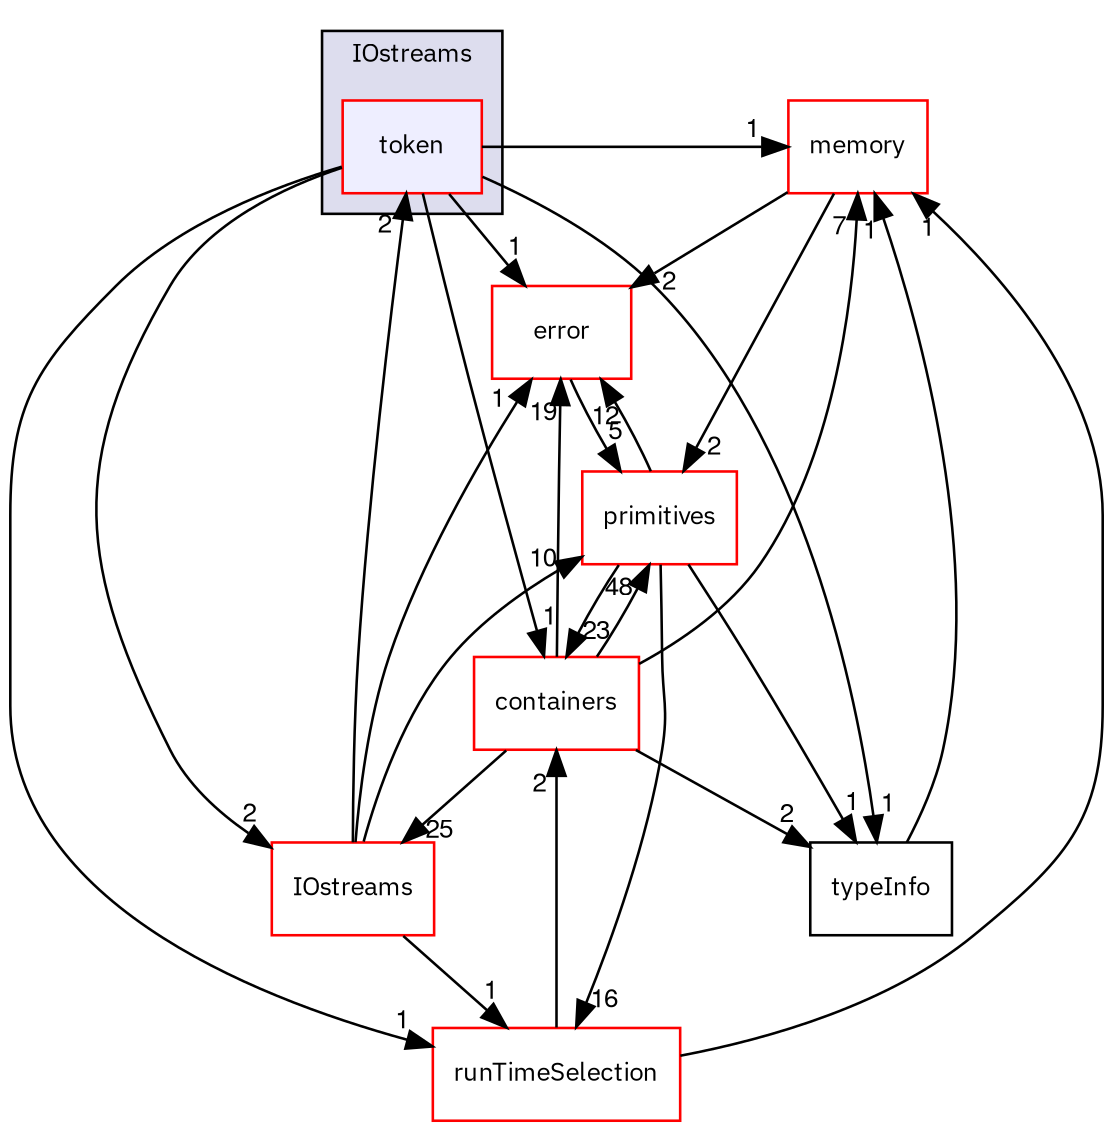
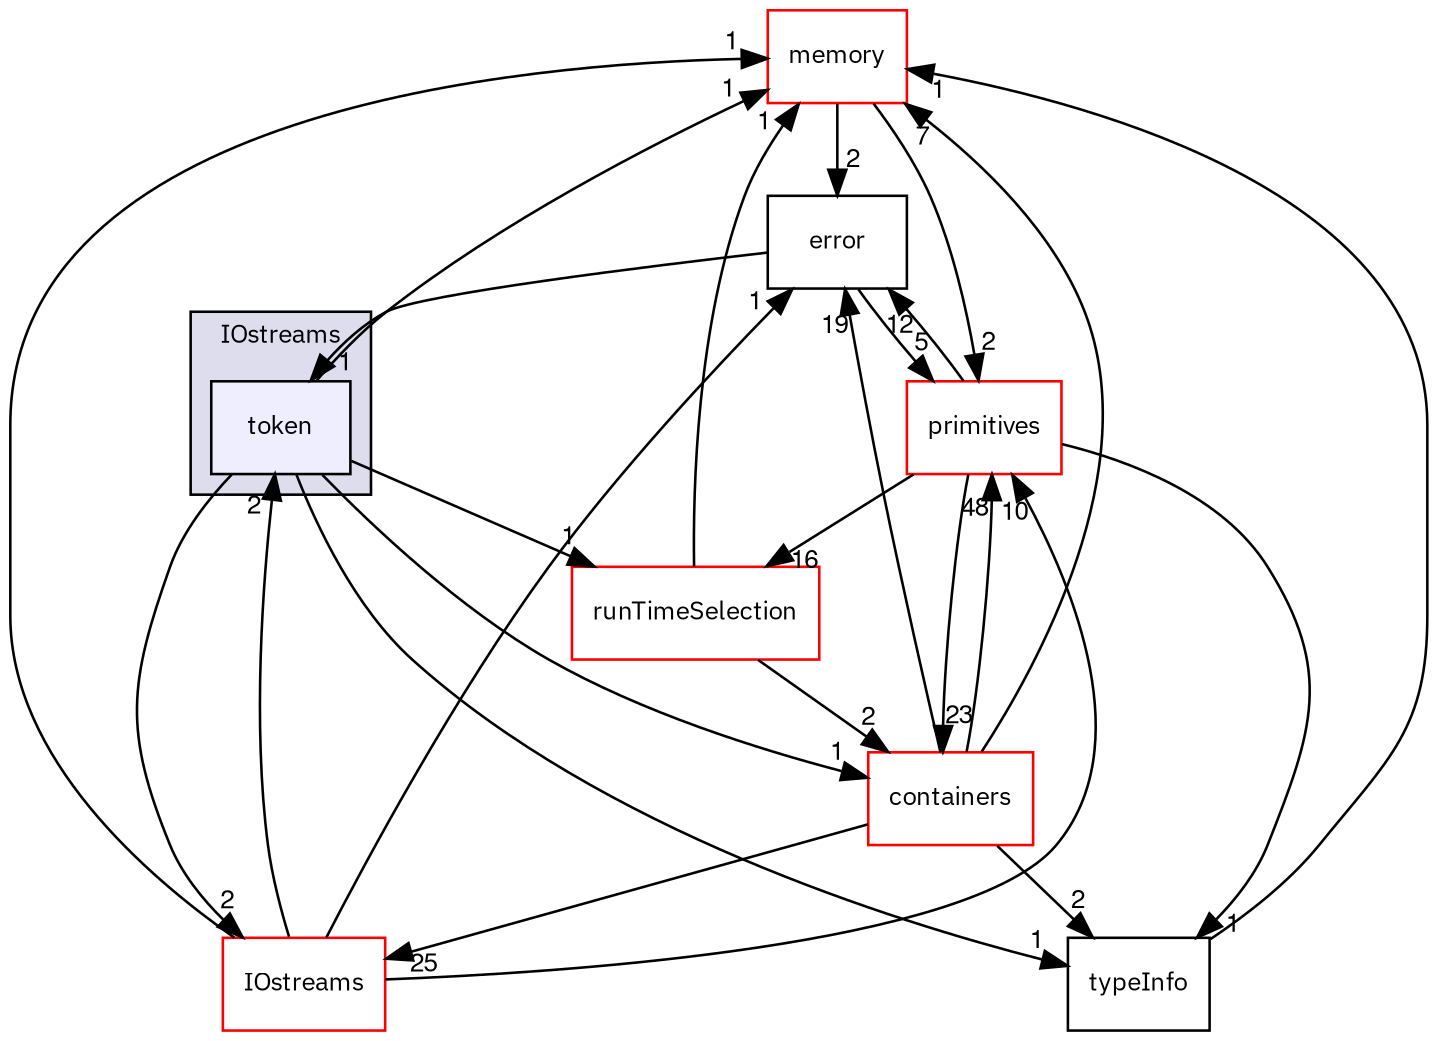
node "token": color red -> black
edge "token" -> "error": reversed
node "error": color red -> black
edge "IOstreams" -> "runTimeSelection": now "IOstreams" -> "memory"
